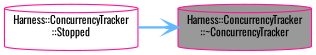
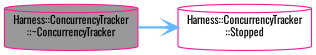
edge "Harness::ConcurrencyTracker ::Stopped" -> "Harness::ConcurrencyTracker ::~ConcurrencyTracker": reversed
